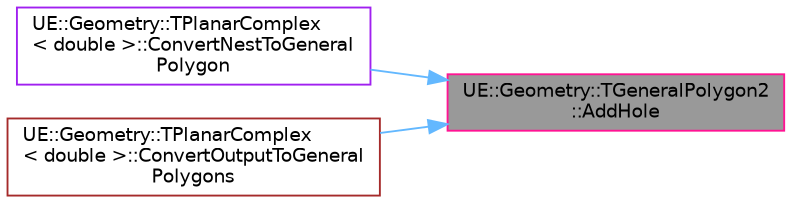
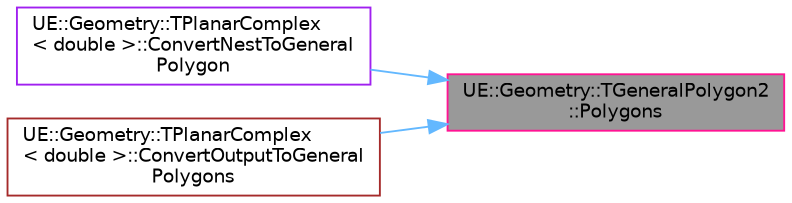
node "UE::Geometry::TGeneralPolygon2 ::AddHole": label "UE::Geometry::TGeneralPolygon2 ::AddHole" -> "UE::Geometry::TGeneralPolygon2 ::Polygons"
